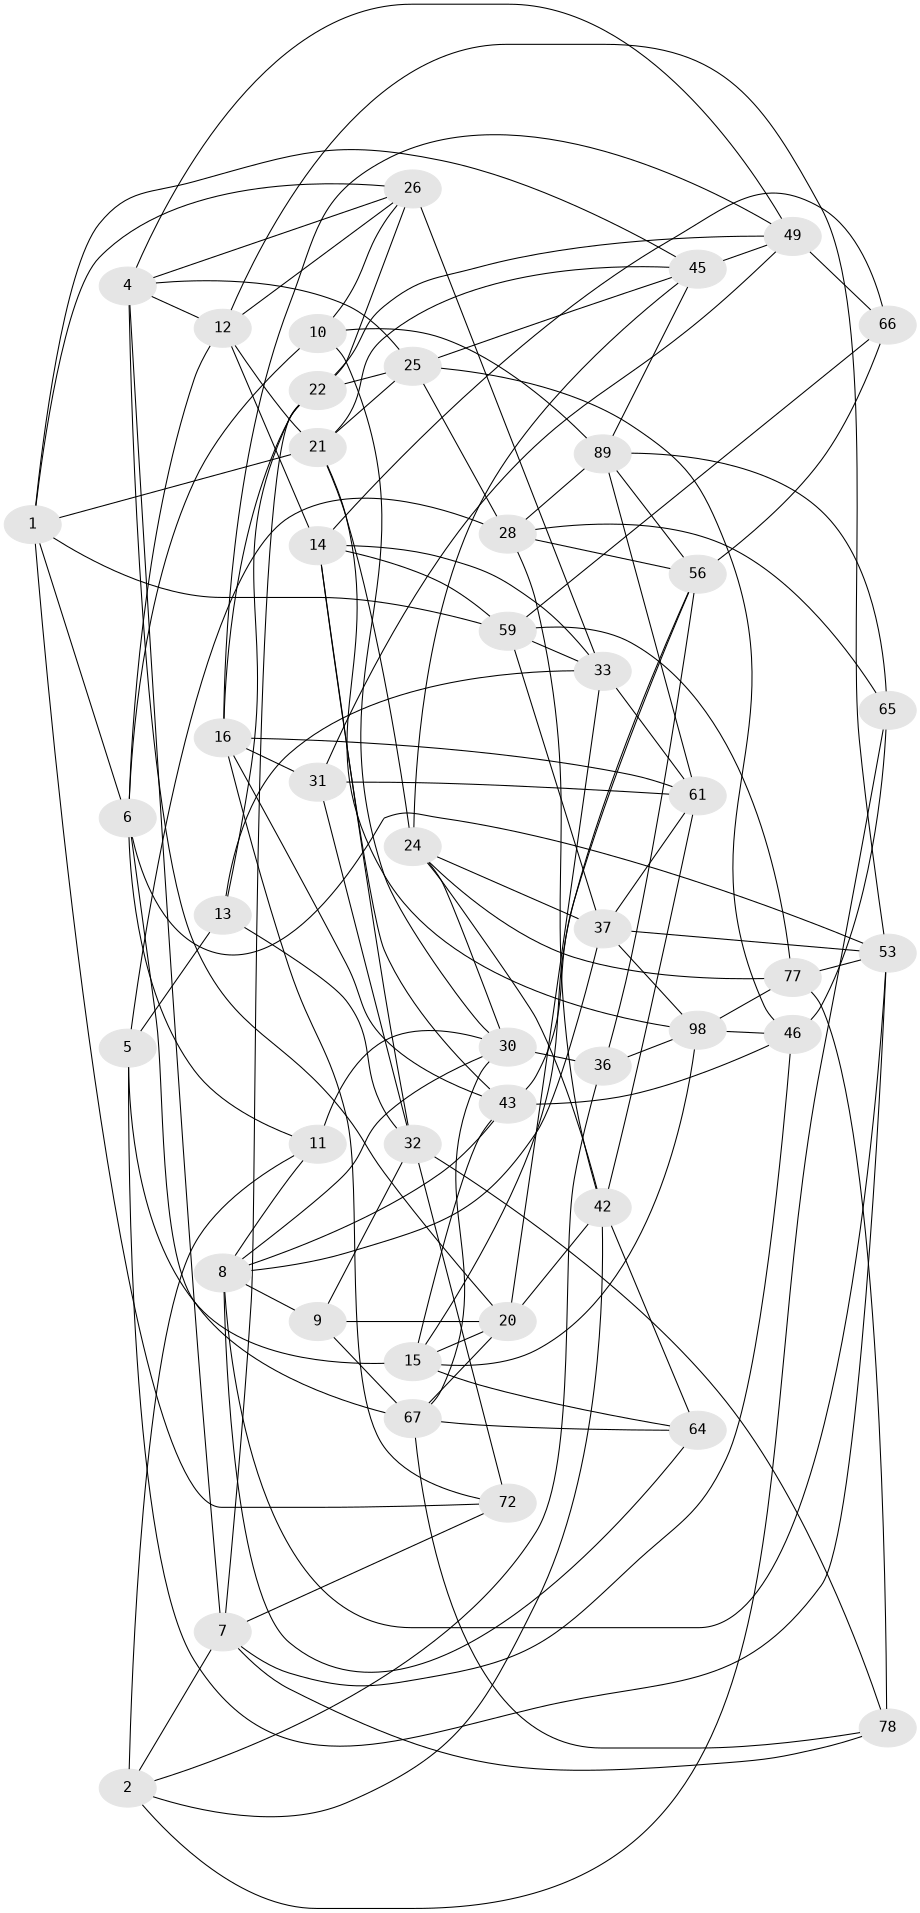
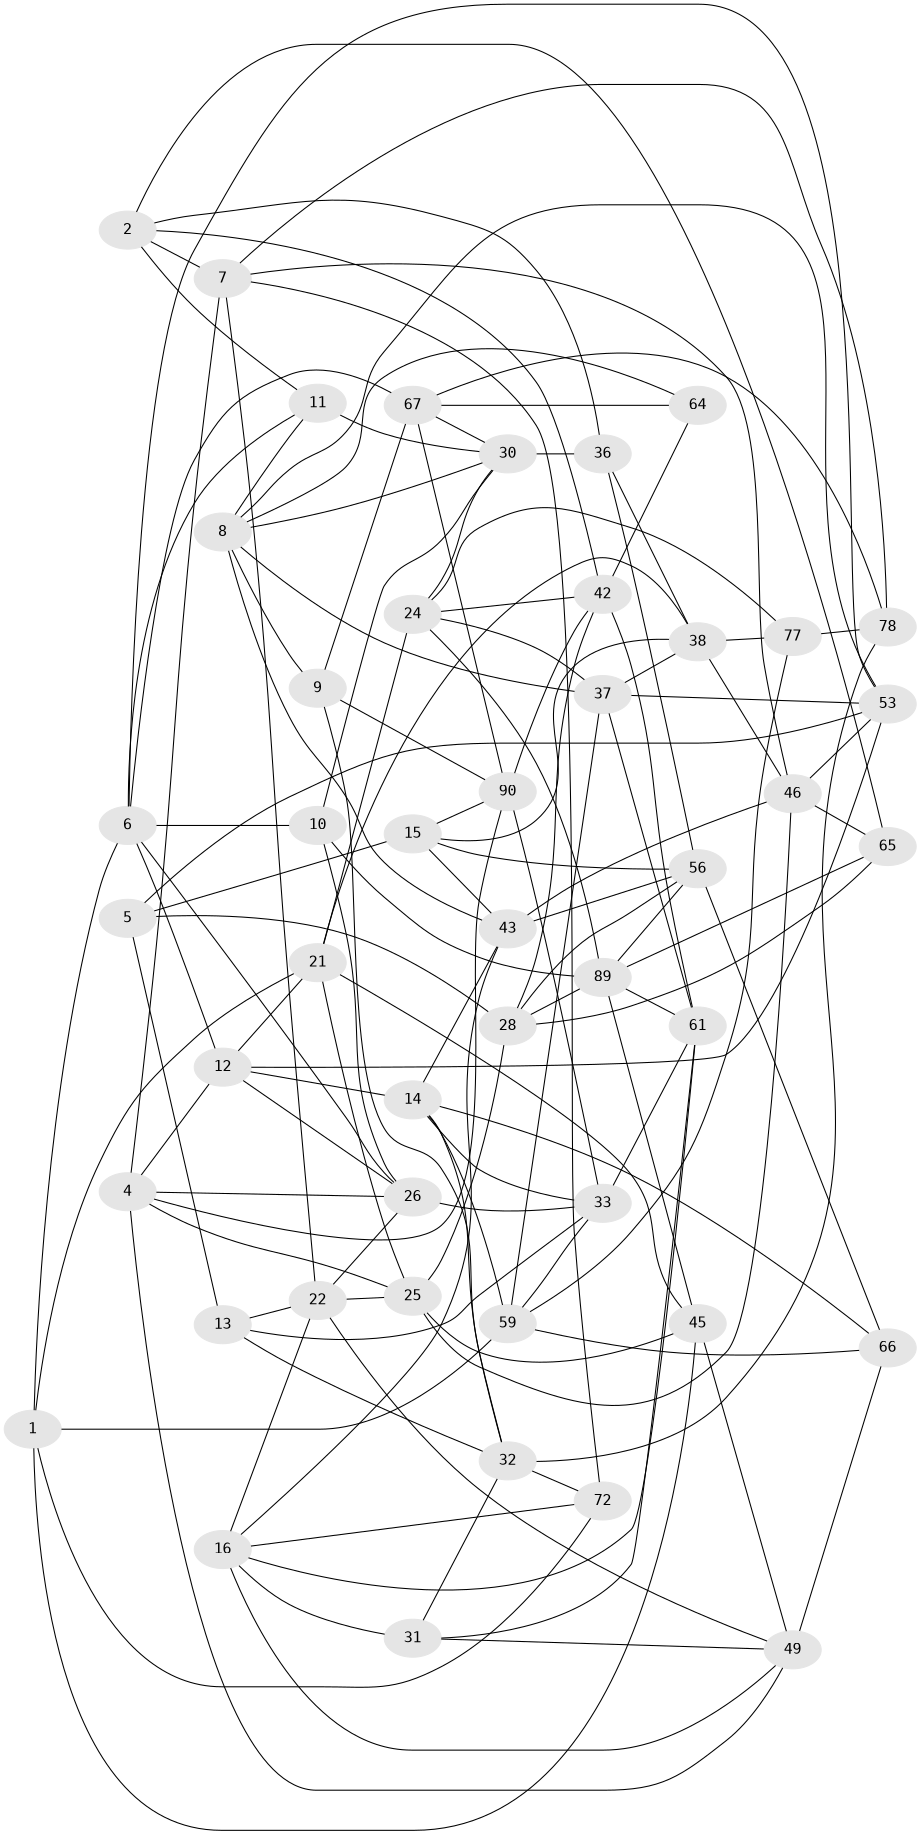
edge "26" -- "1": now "26" -- "6"
edge "45" -- "24": now "89" -- "24"
edge "53" -- "77": now "53" -- "46"
node "98": label "98" -> "38"
node "20": label "20" -> "90"
edge "15" -- "64": removed
